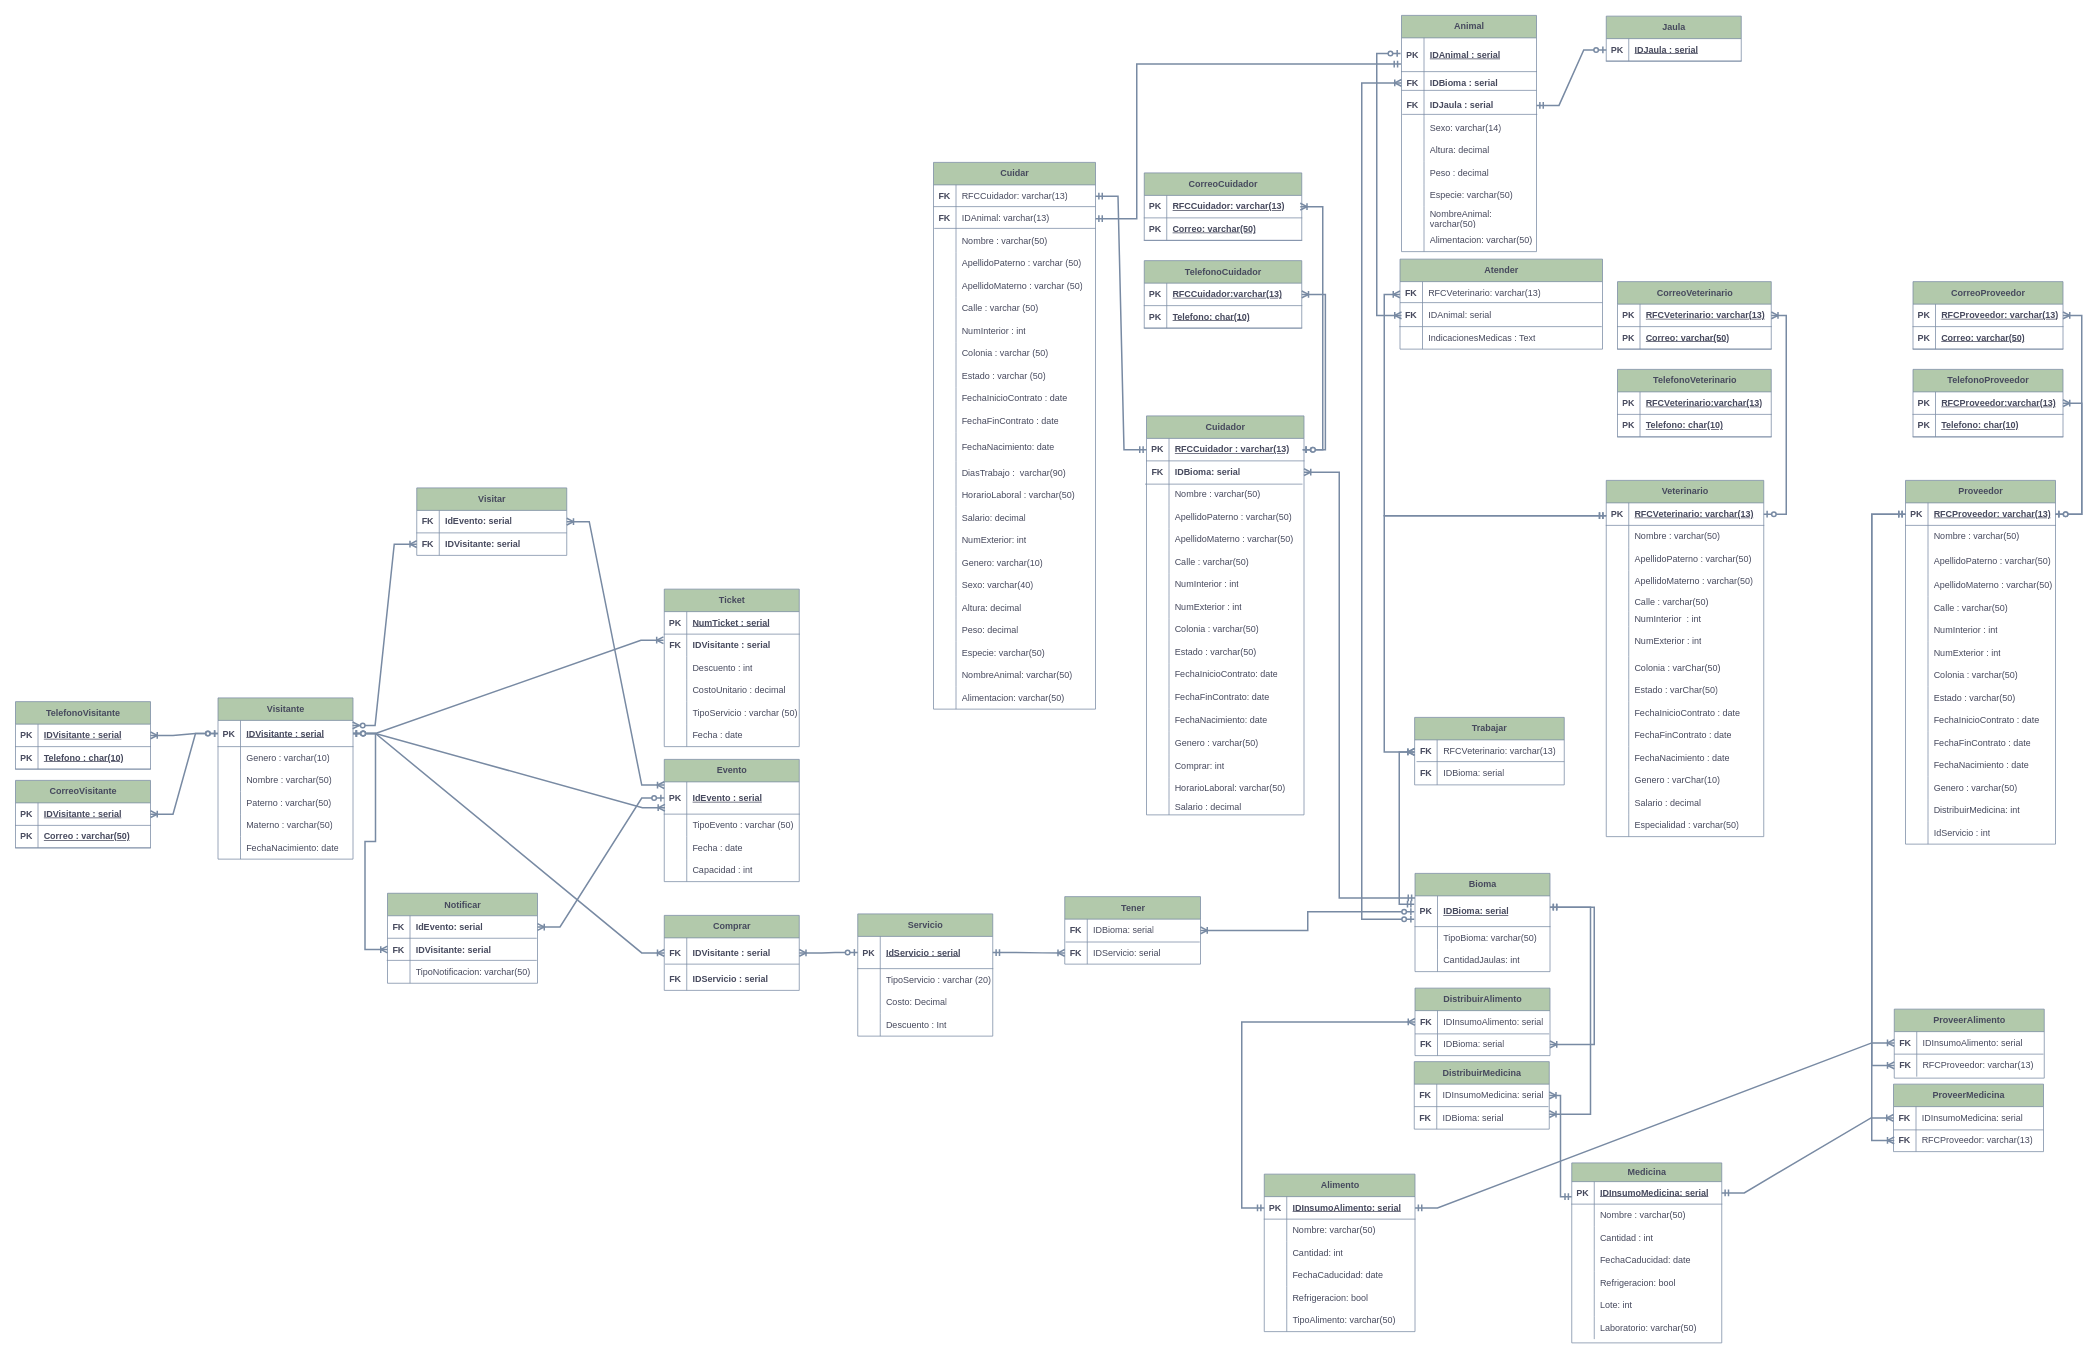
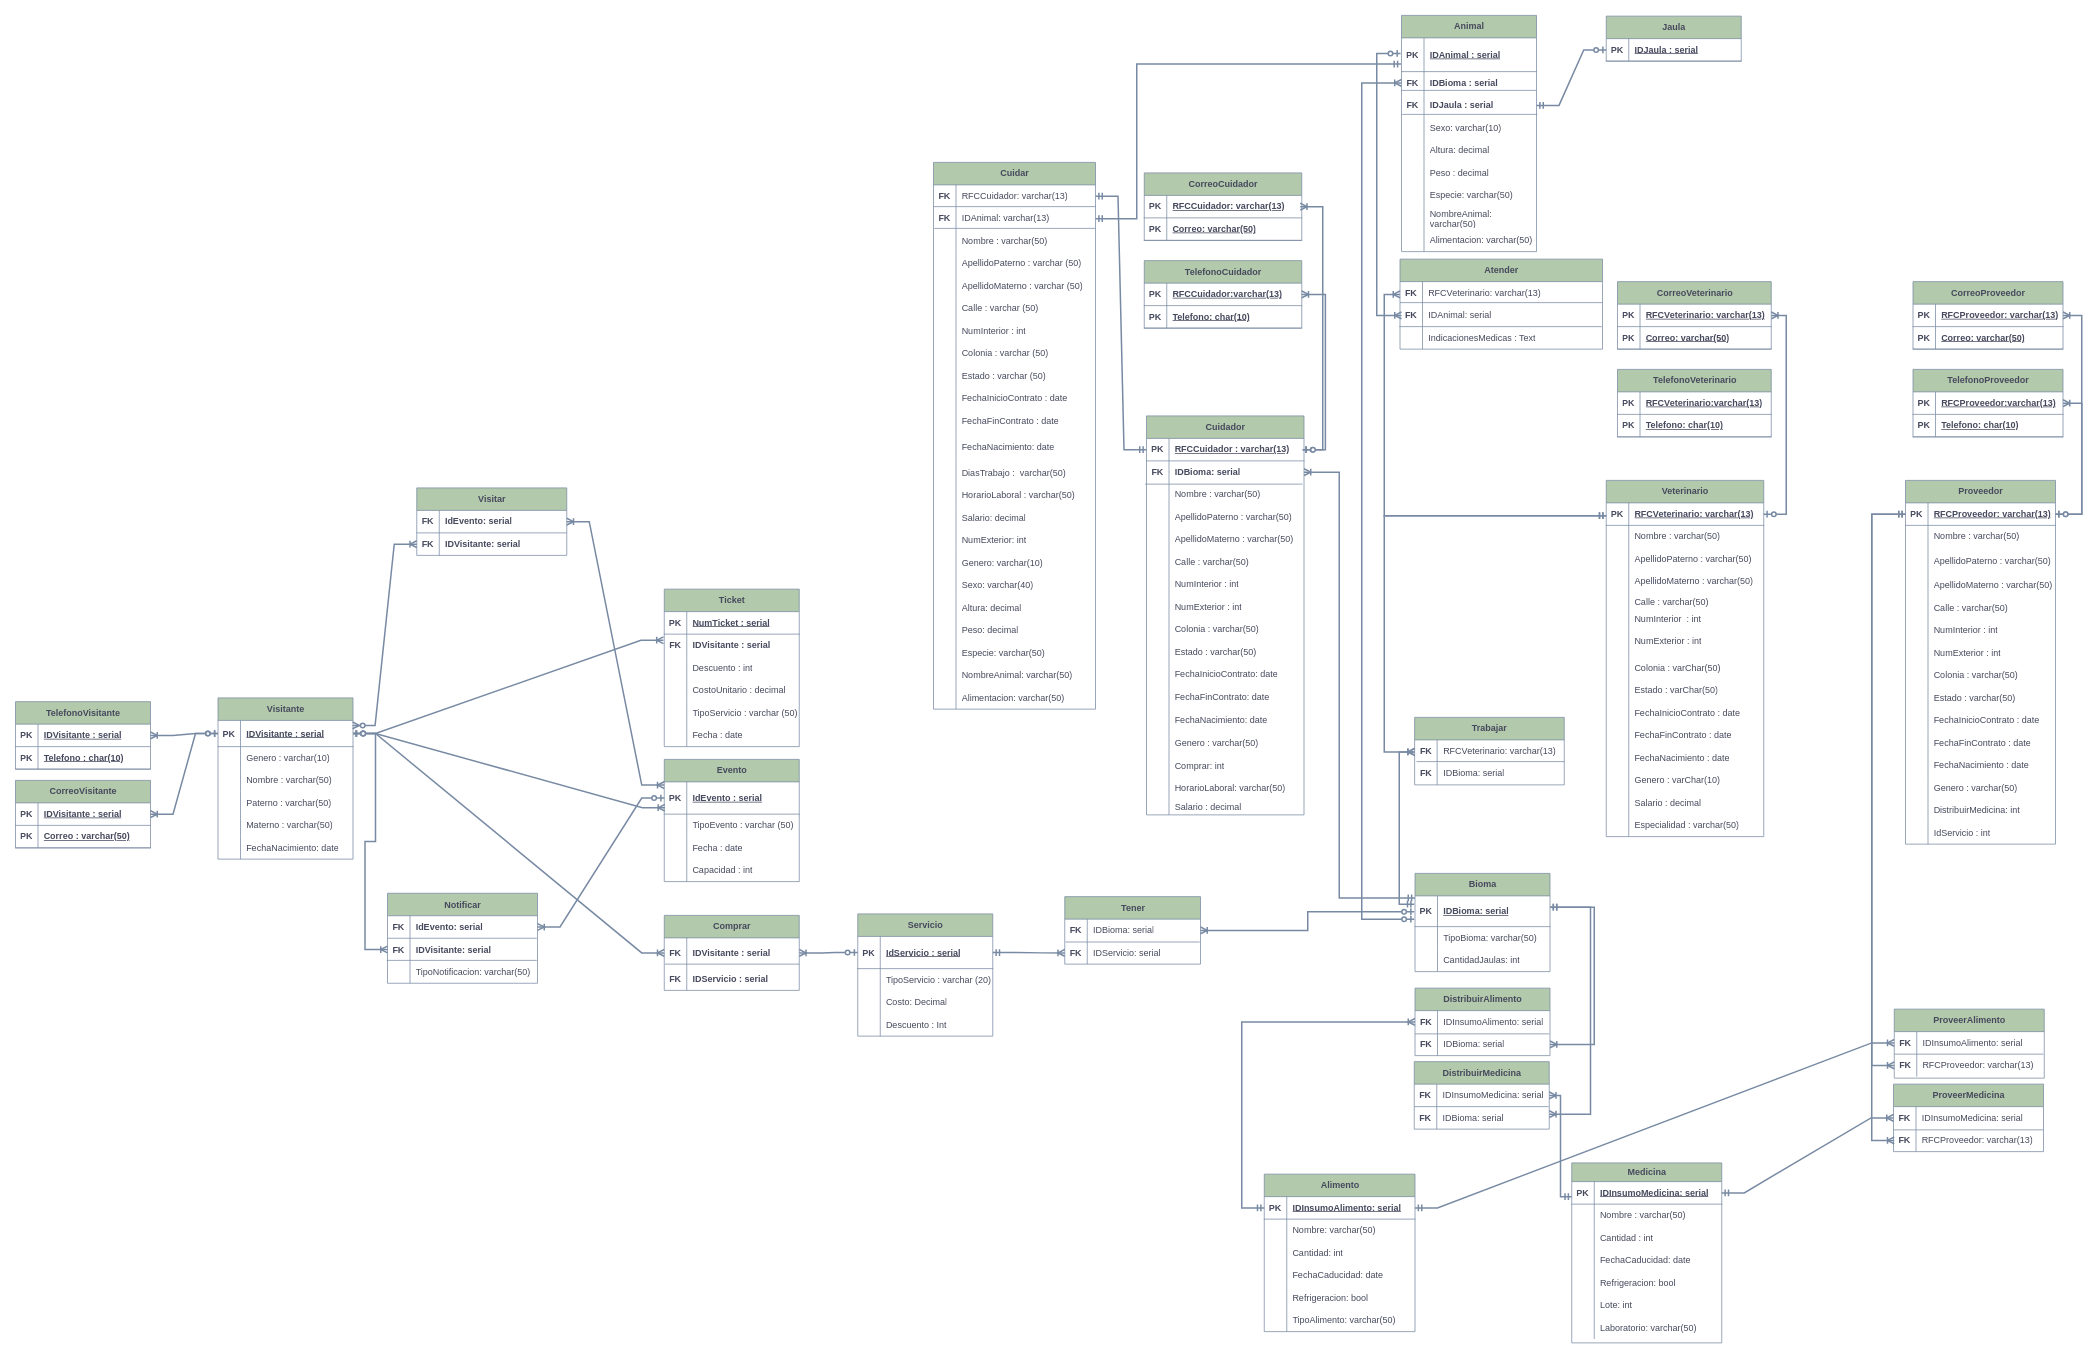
node "Sexo: varchar(14)": label "Sexo: varchar(14)" -> "Sexo: varchar(10)"
node "DiasTrabajo : varchar(90)": label "DiasTrabajo : varchar(90)" -> "DiasTrabajo : varchar(50)"
